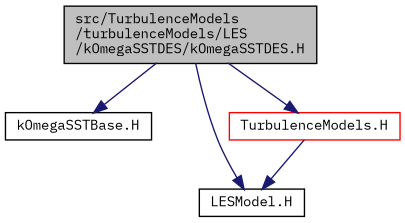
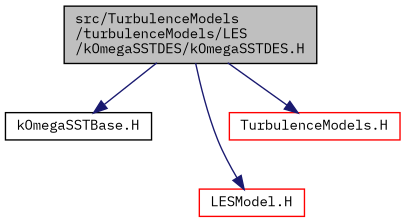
edge "TurbulenceModels.H" -> "LESModel.H": removed
node "LESModel.H": color black -> red
